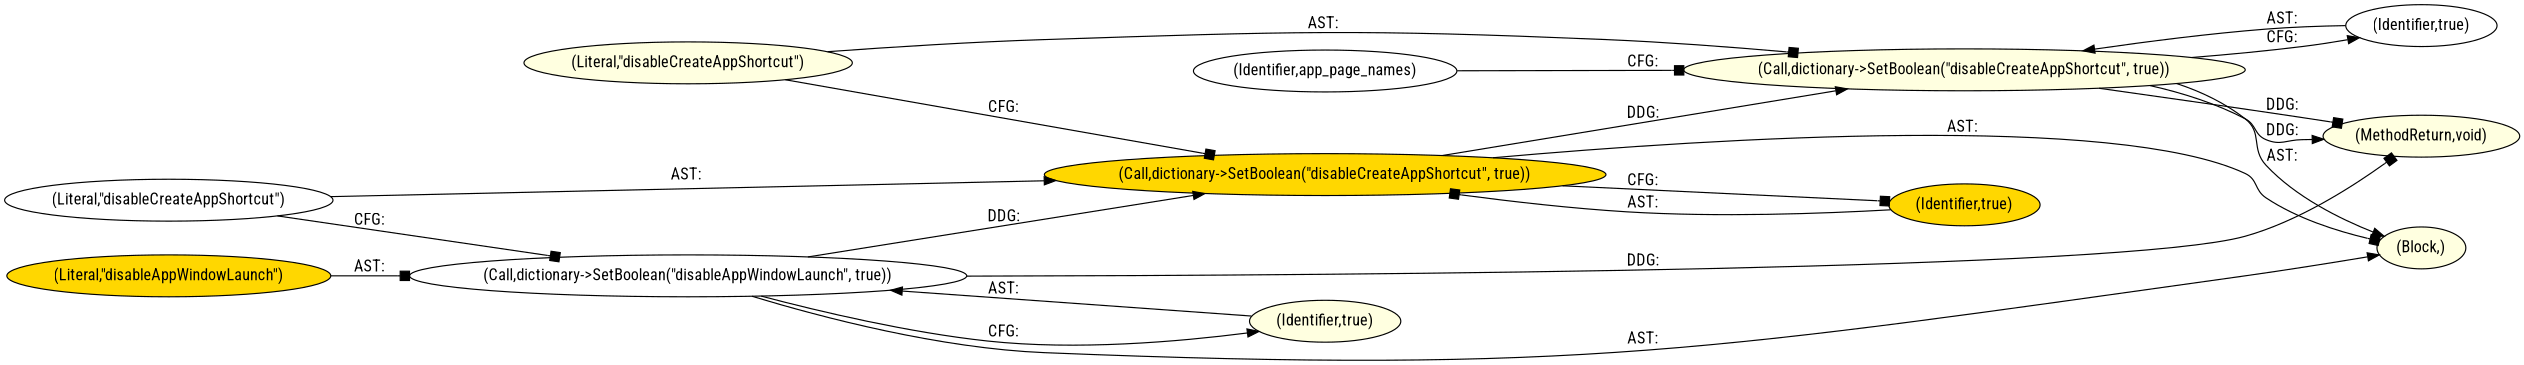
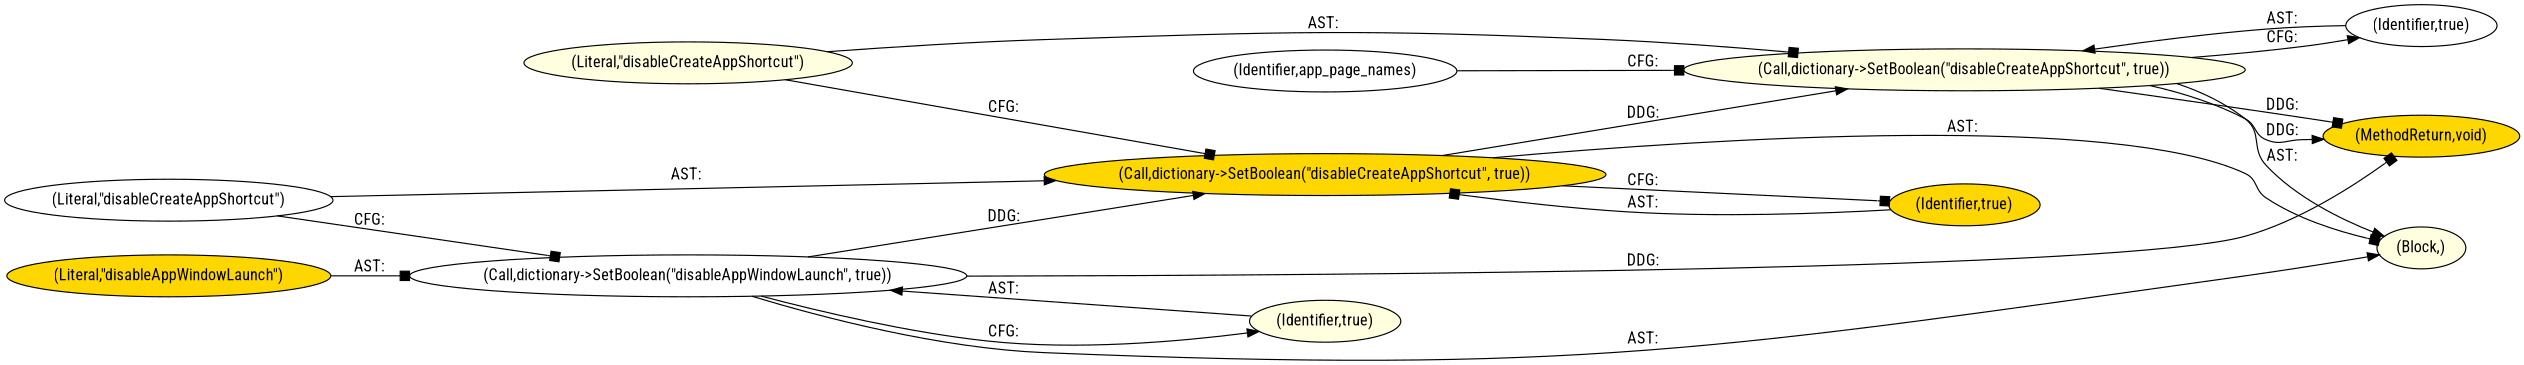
node "(MethodReturn,void)": fillcolor lightyellow -> gold
